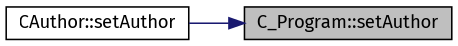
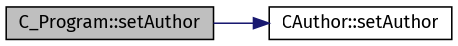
edge "CAuthor::setAuthor" -> "C_Program::setAuthor": reversed
